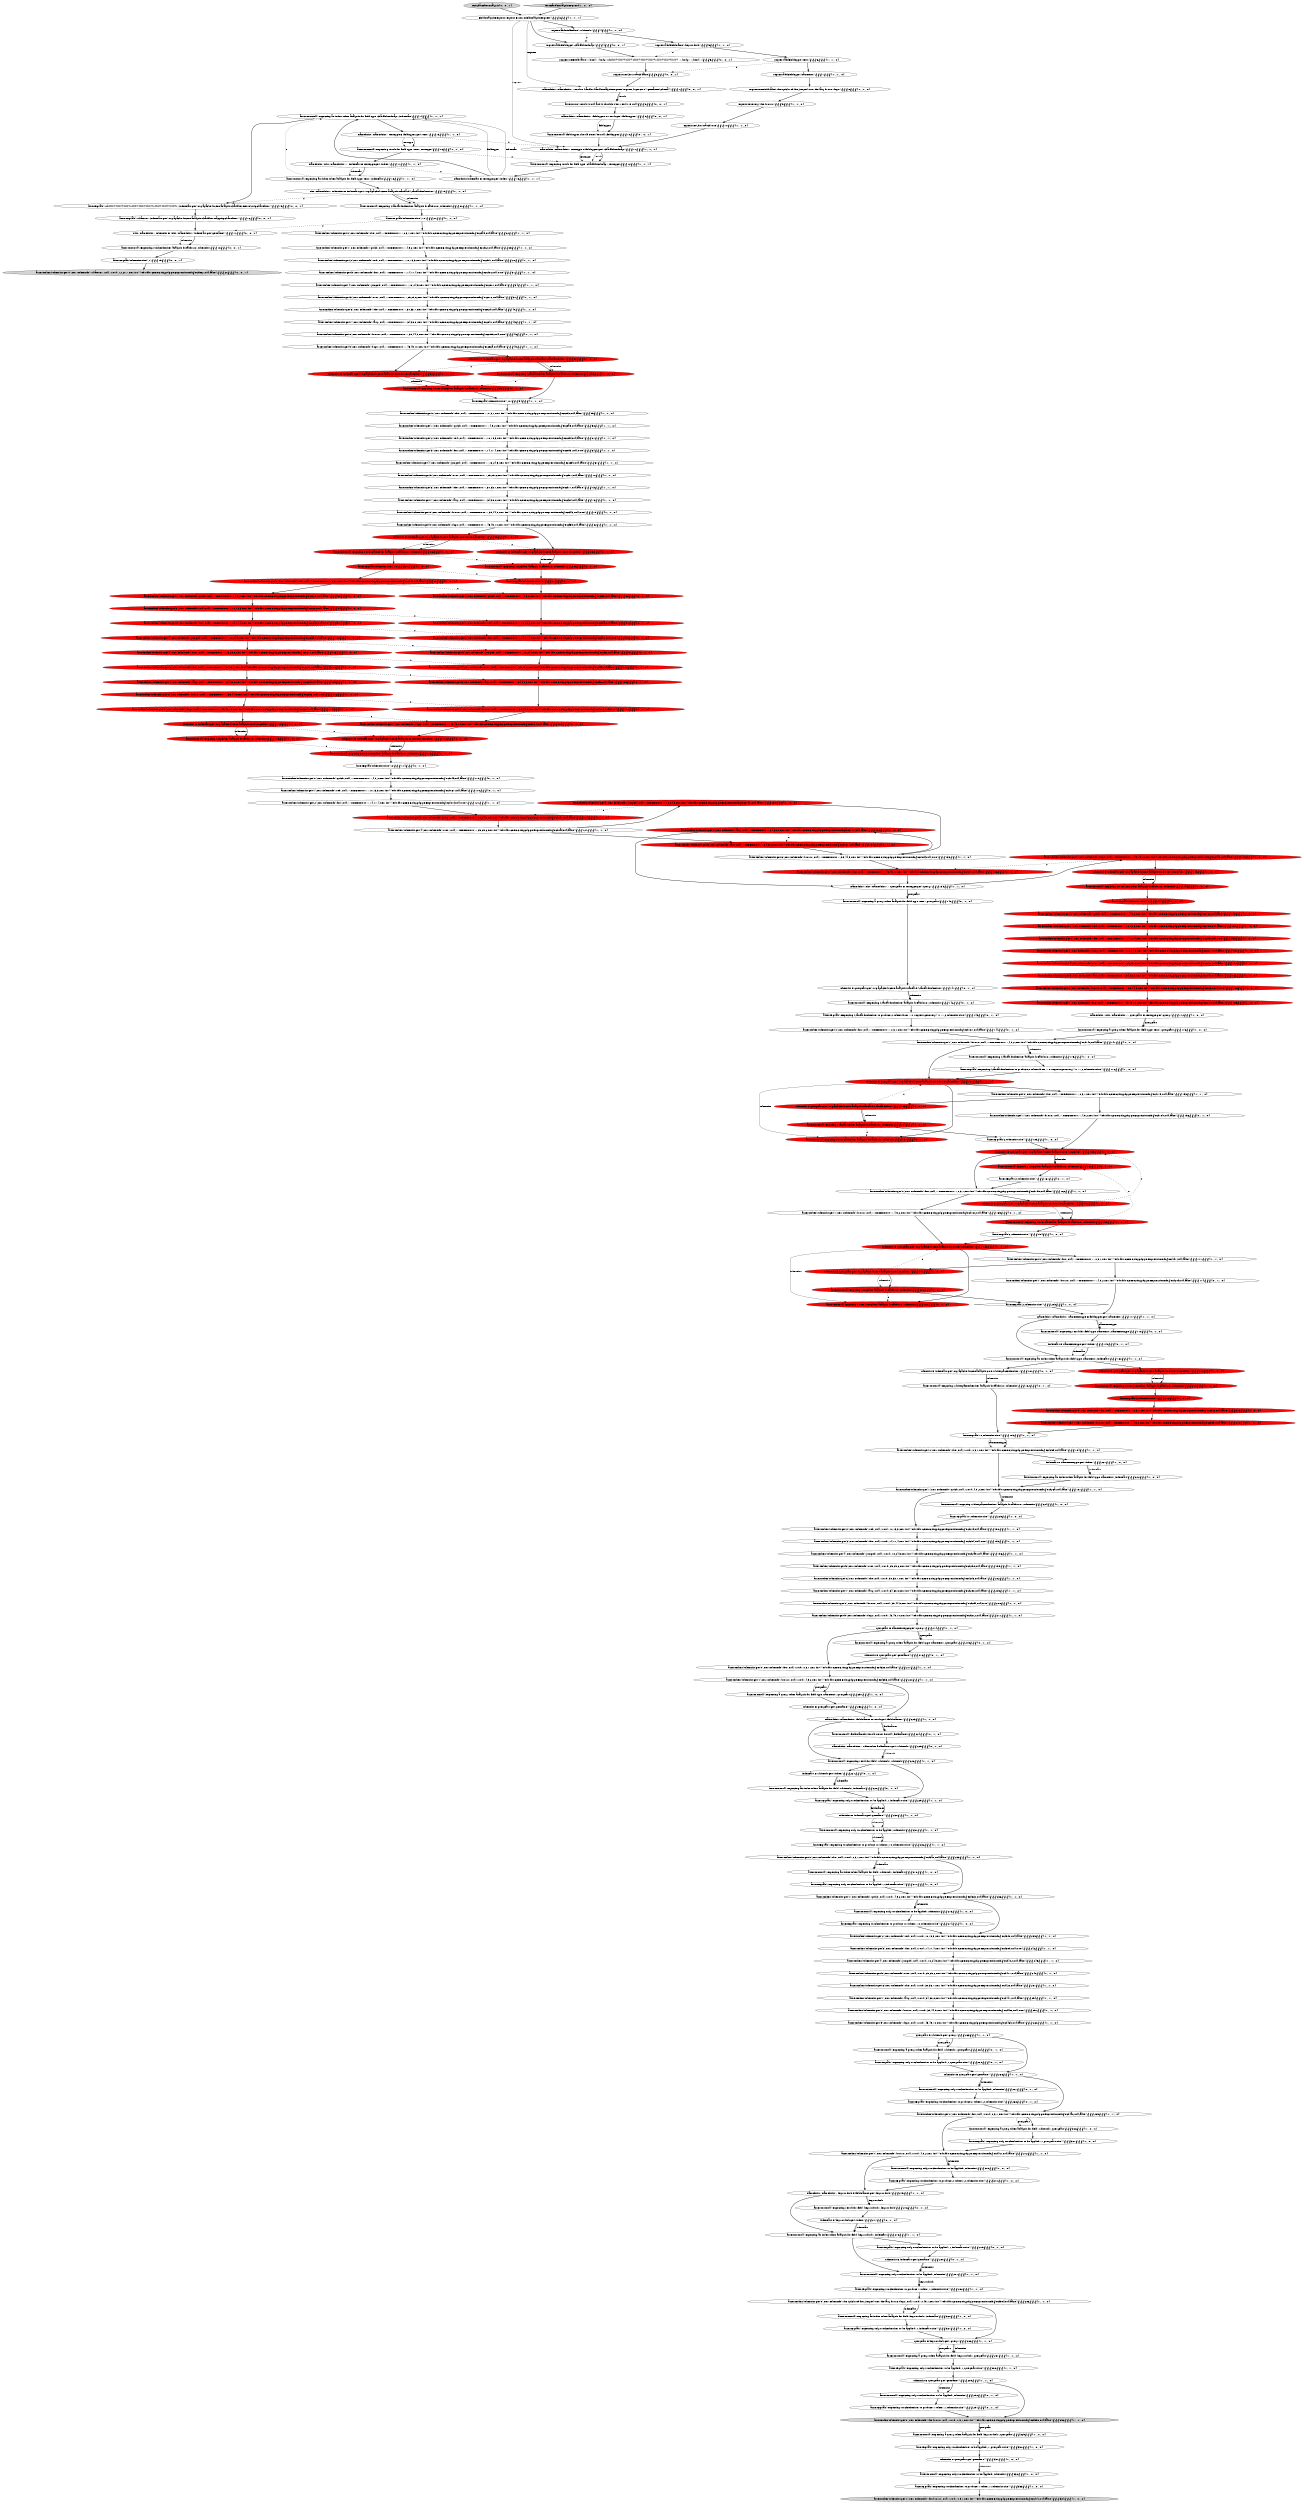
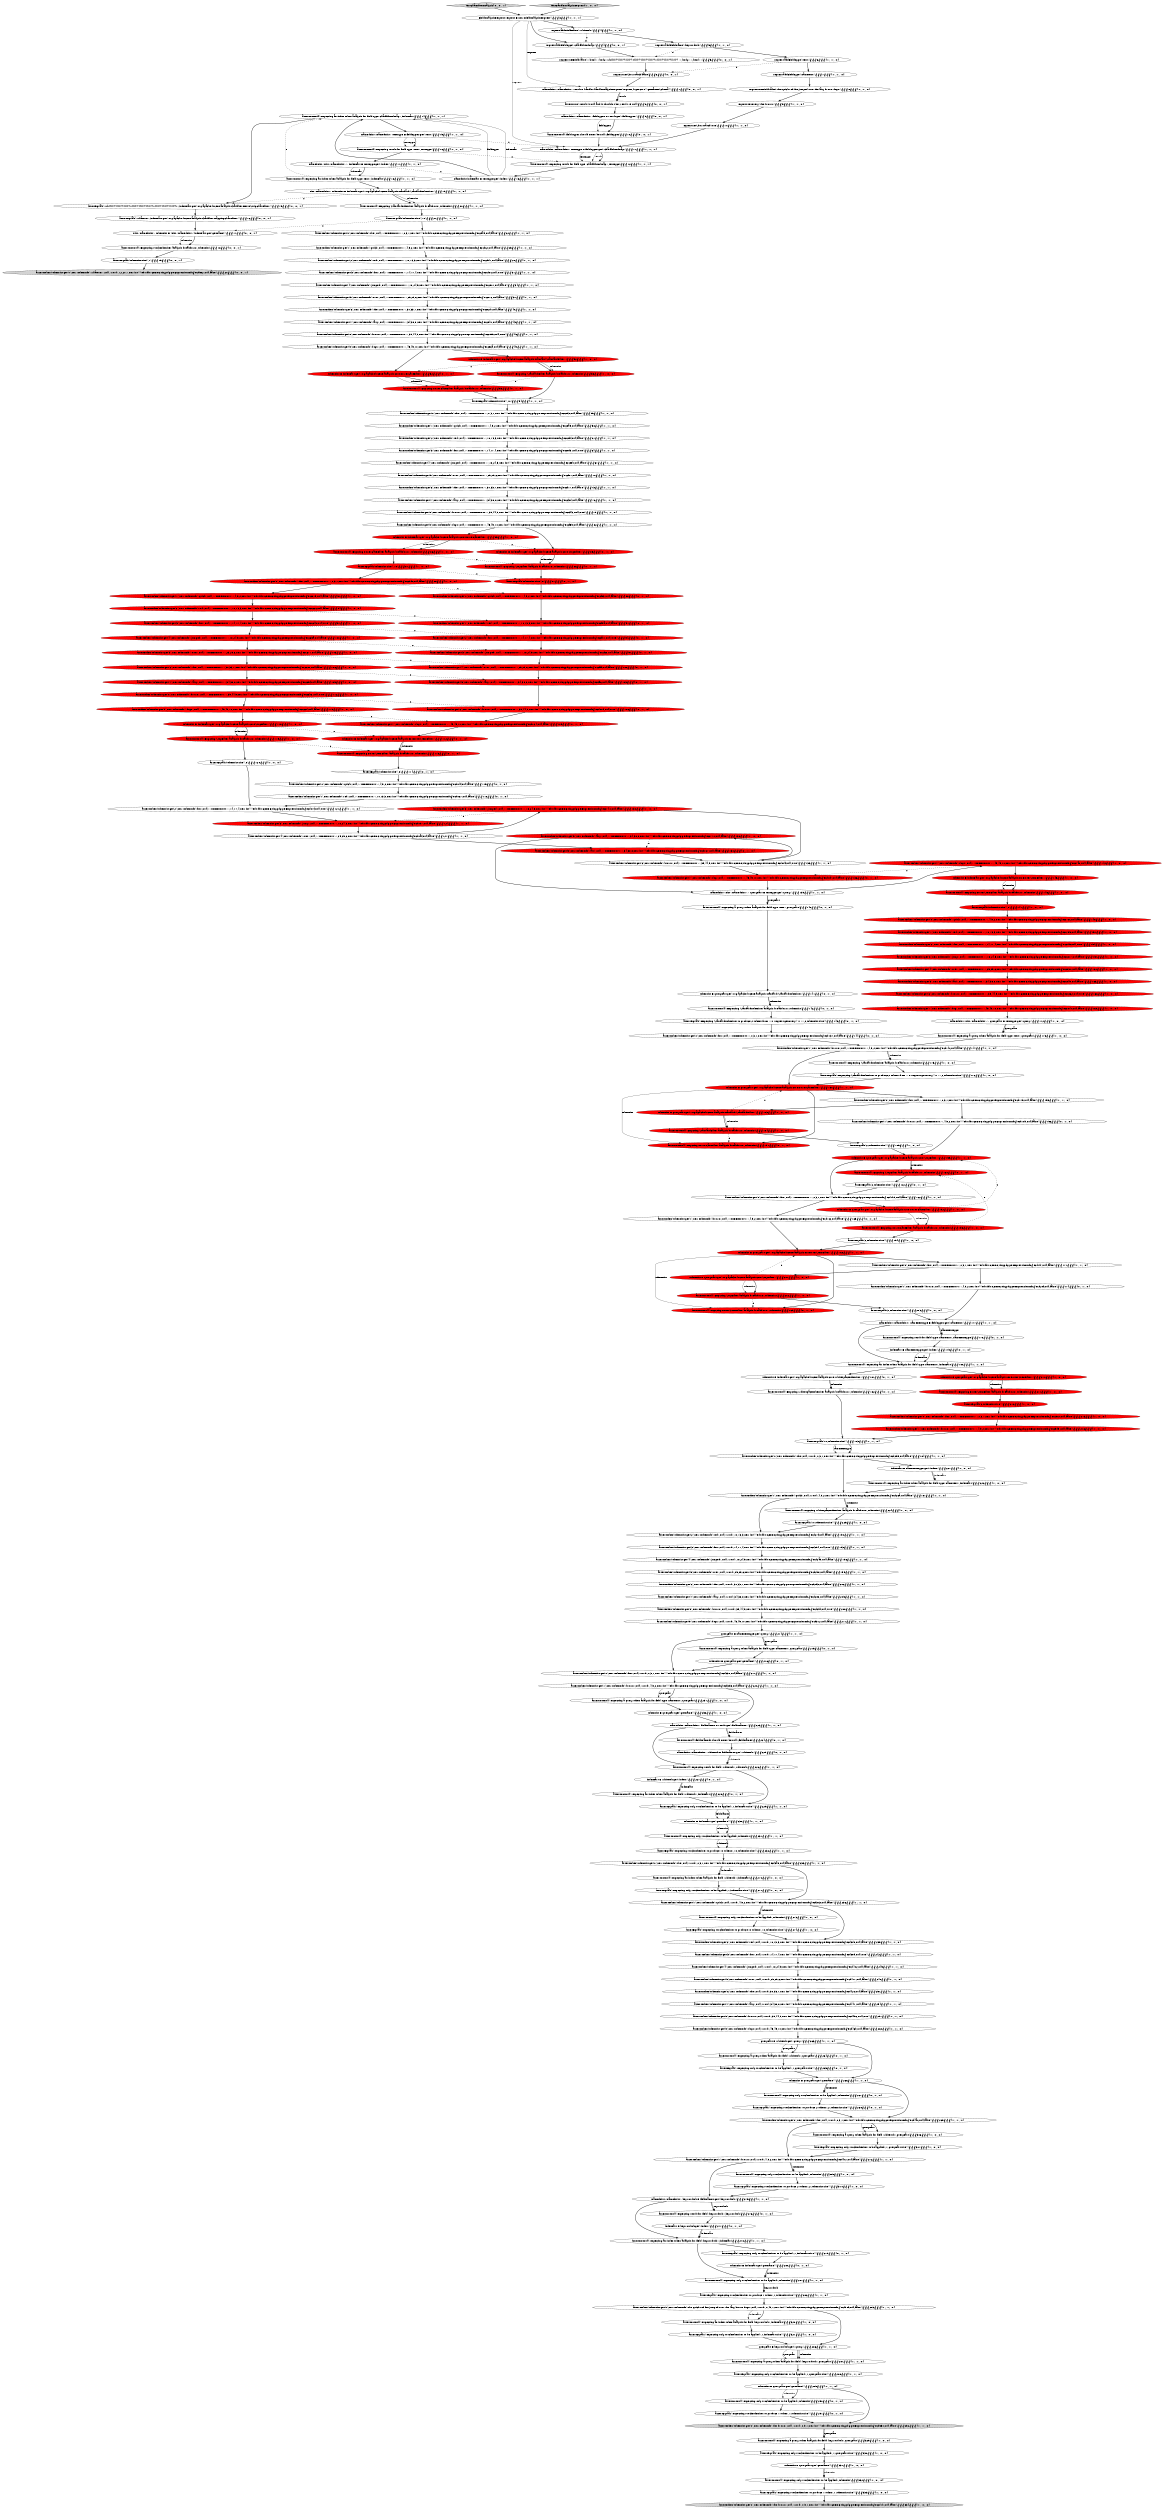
node "testCharFilterAnalysis['0', '0', '1']": shape ellipse -> diamond
node "assertEquals(tokenList.size(),8)@@@120@@@['1', '0', '0']": added
node "assertEquals(tokenList.size(),8)@@@114@@@['0', '1', '0']": shape ellipse -> diamond
node "assertEquals(2,tokenList.size())@@@203@@@['1', '0', '0']": shape diamond -> ellipse
